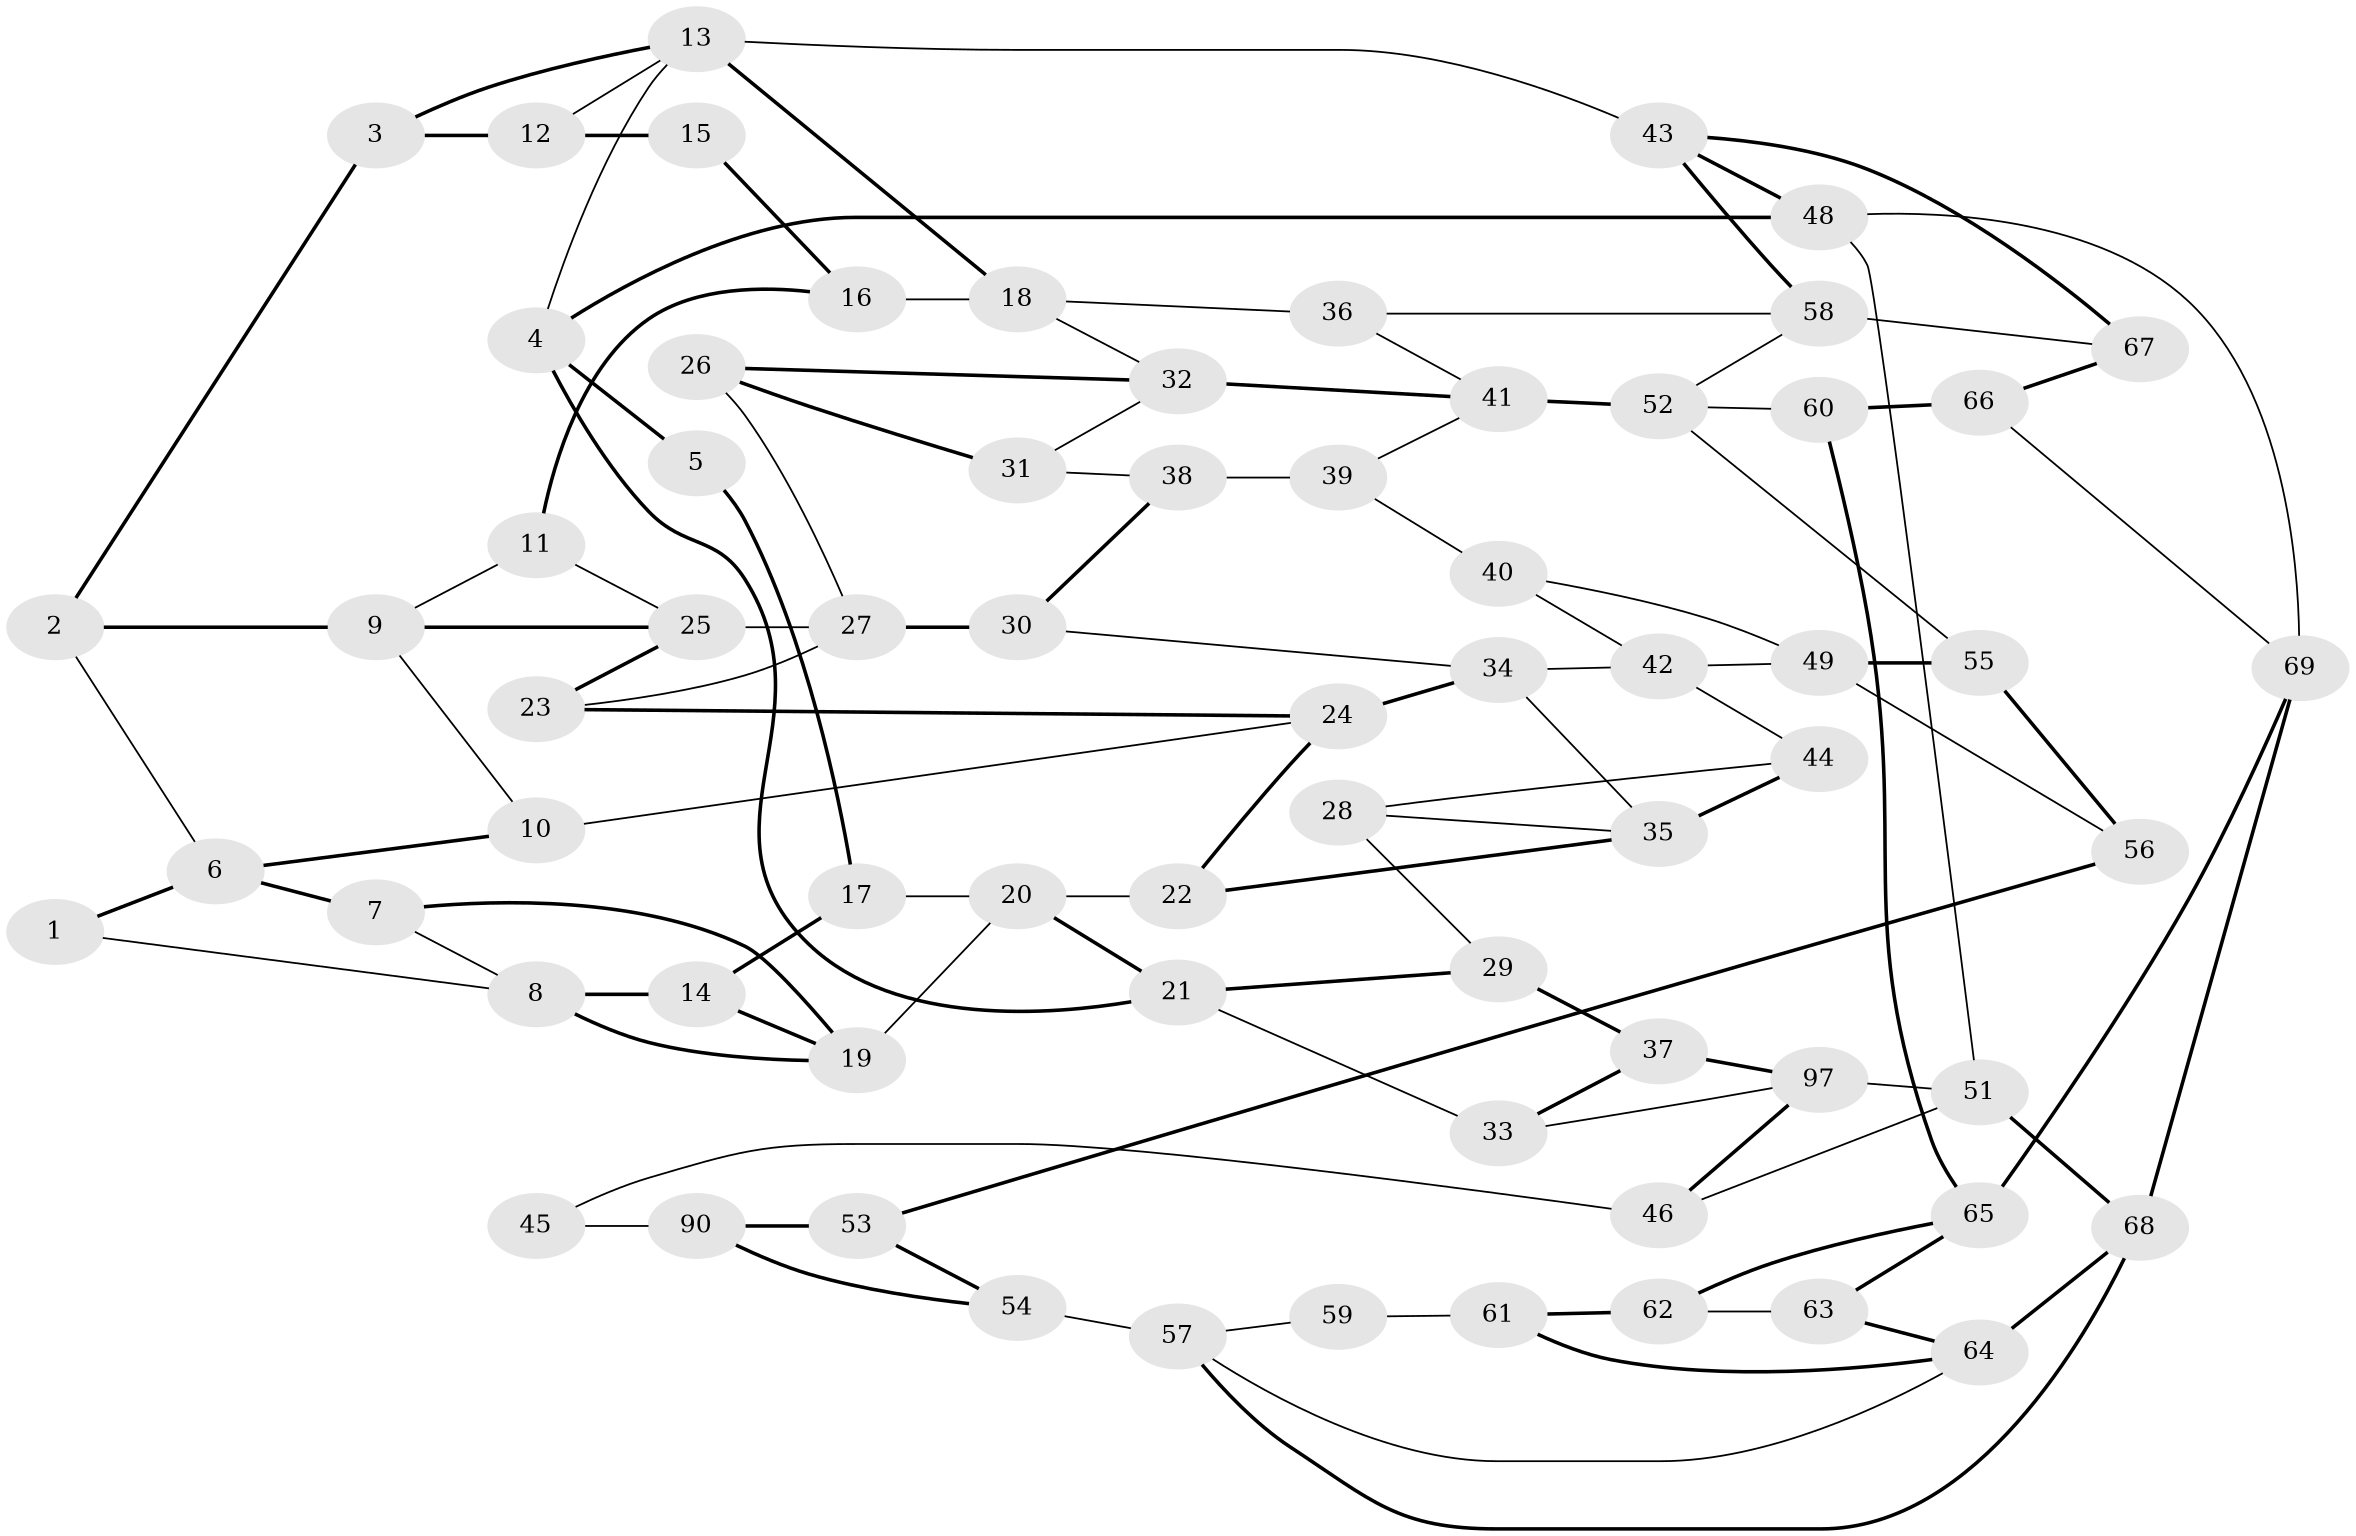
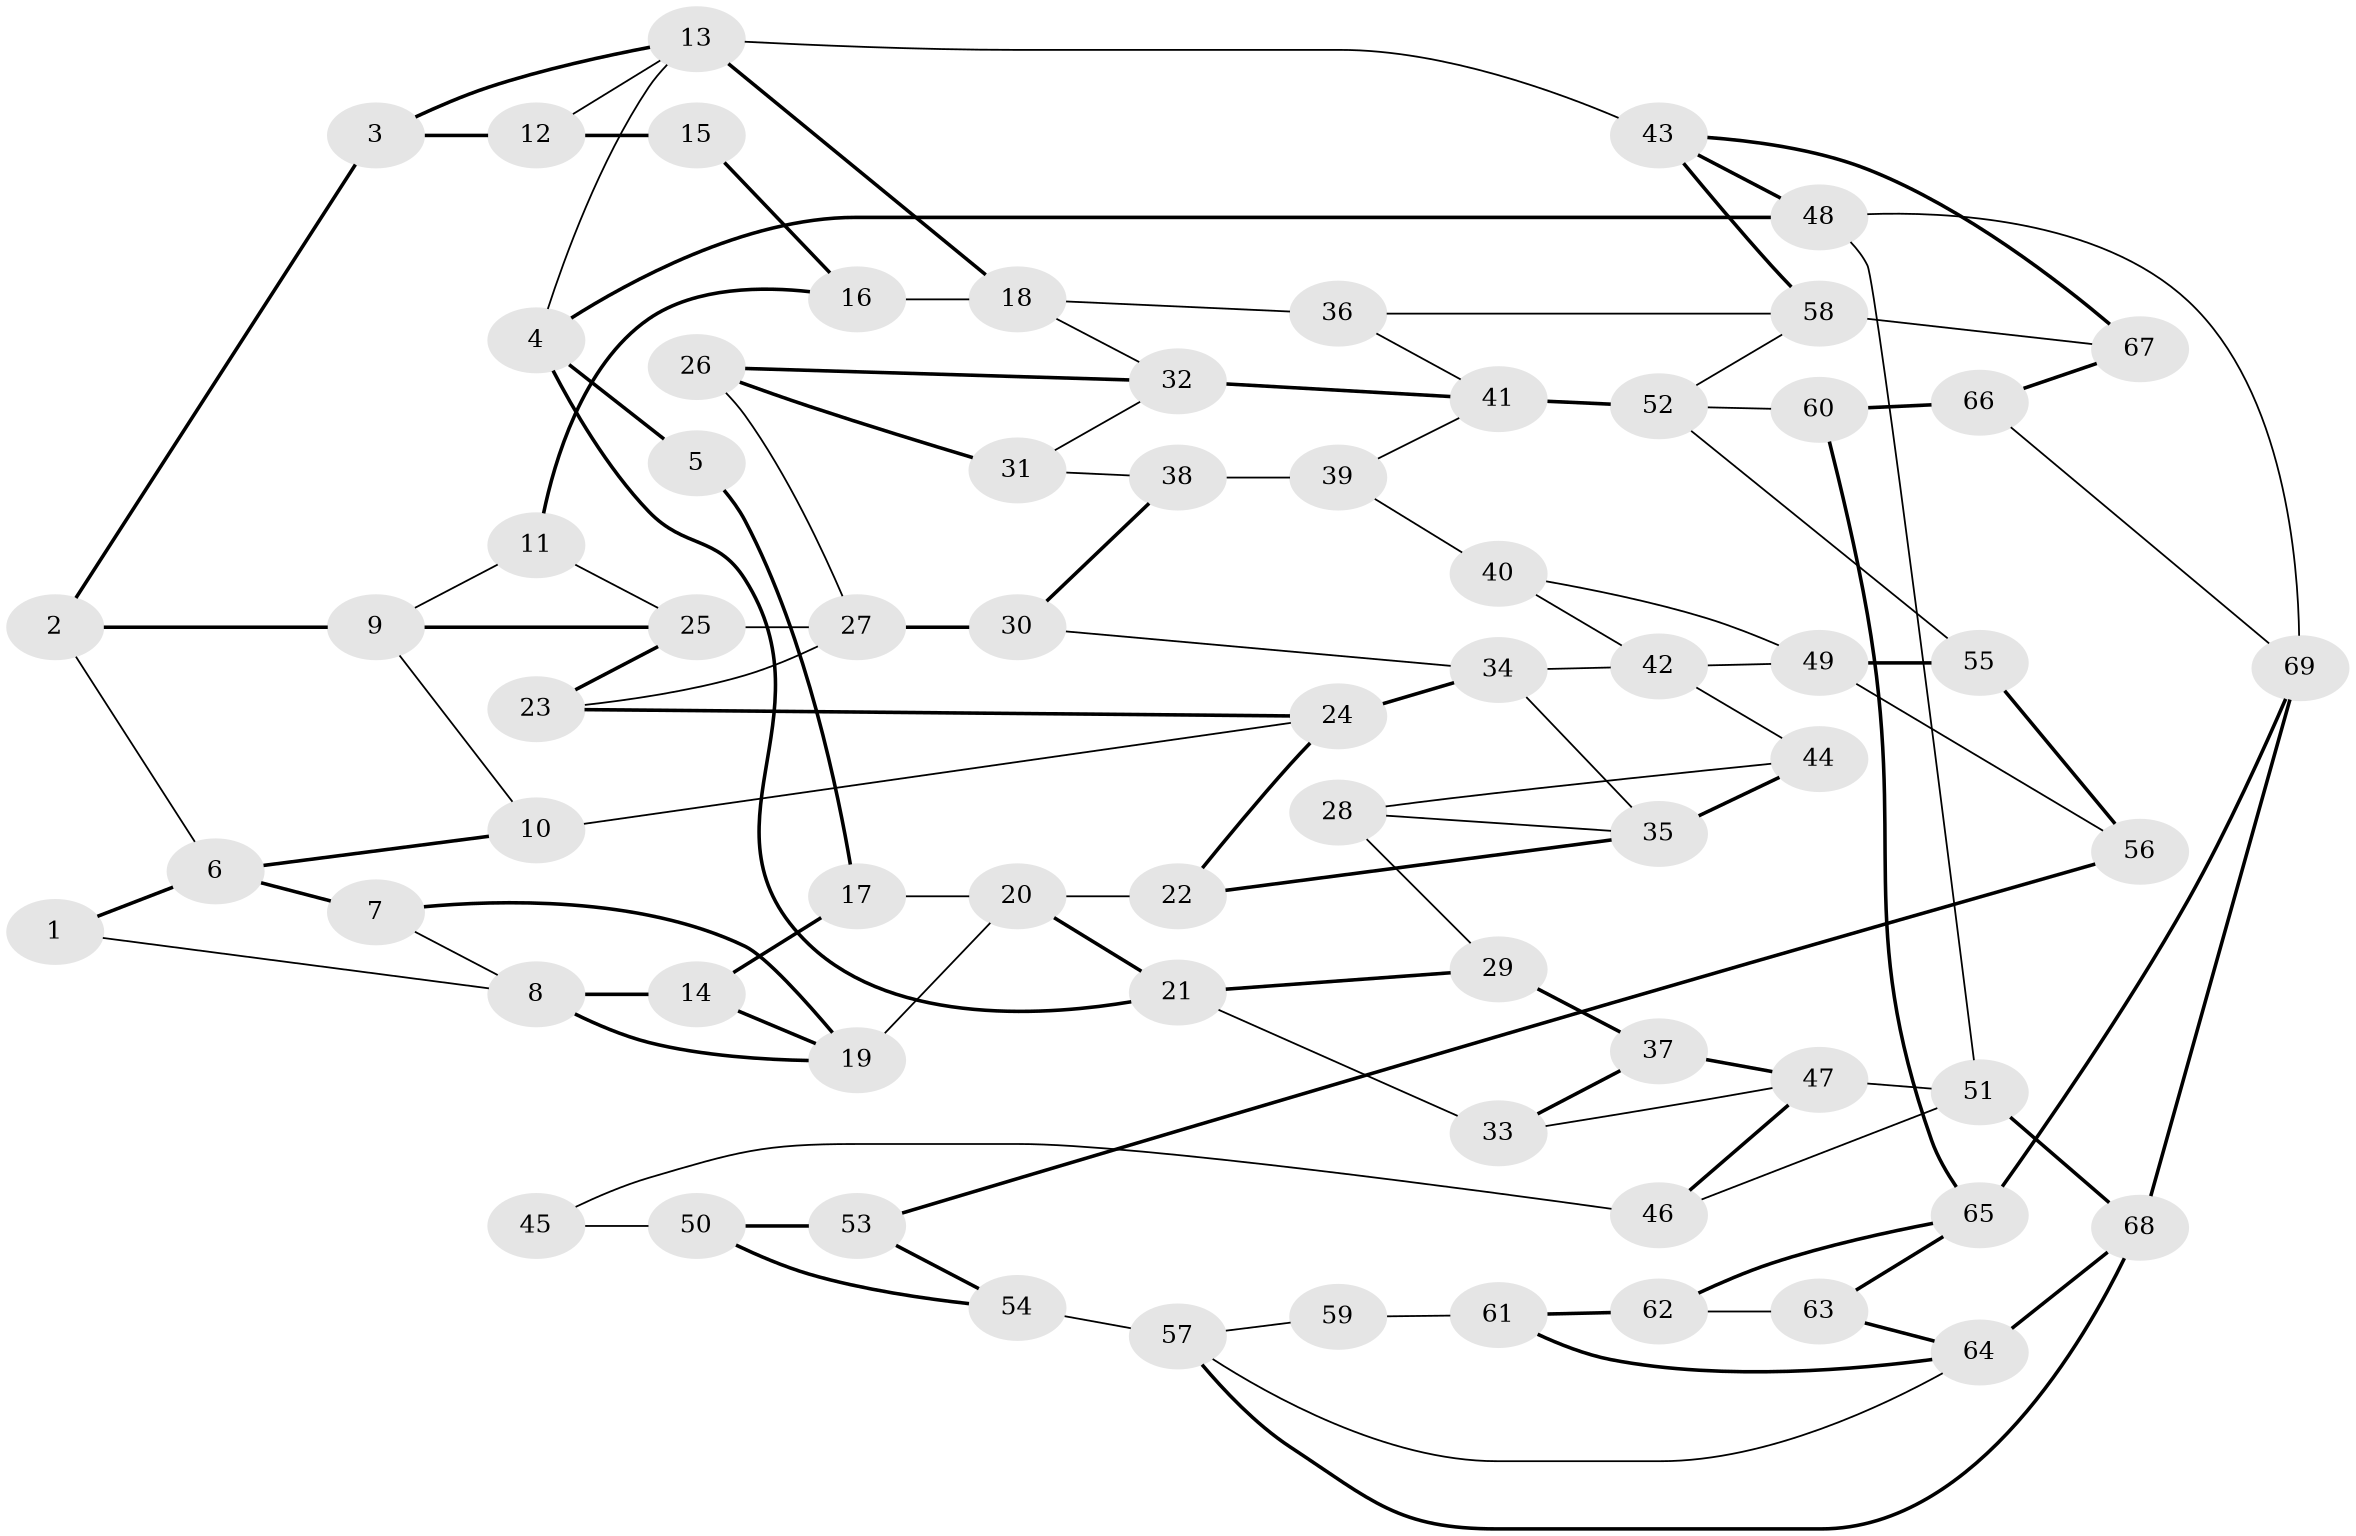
node "97": label "97" -> "47"
node "90": label "90" -> "50"
